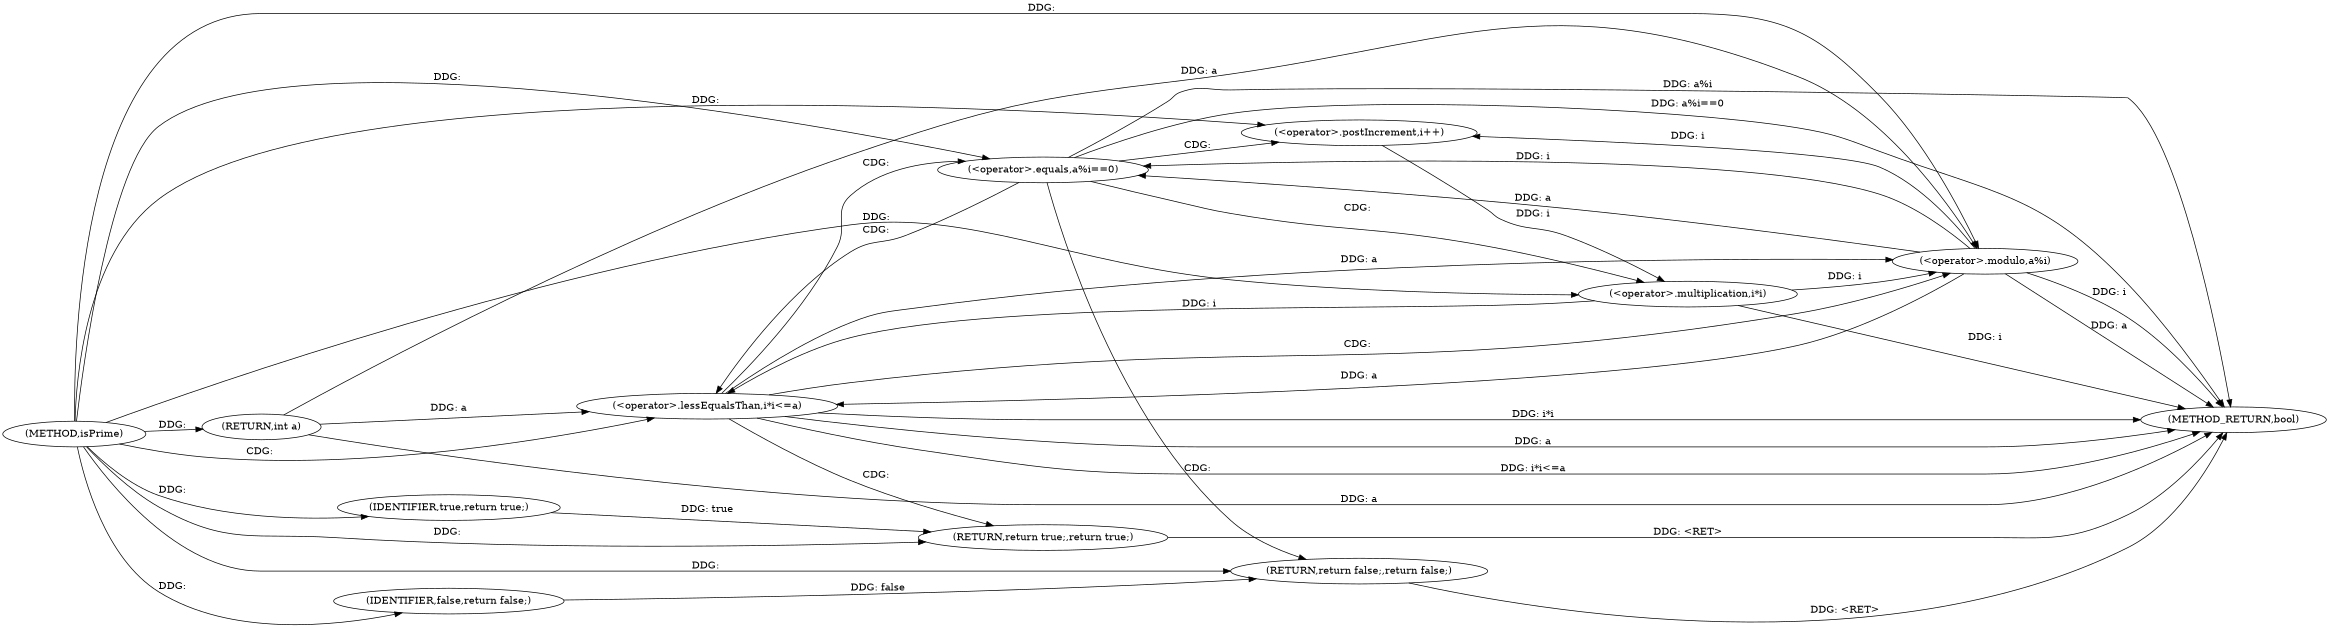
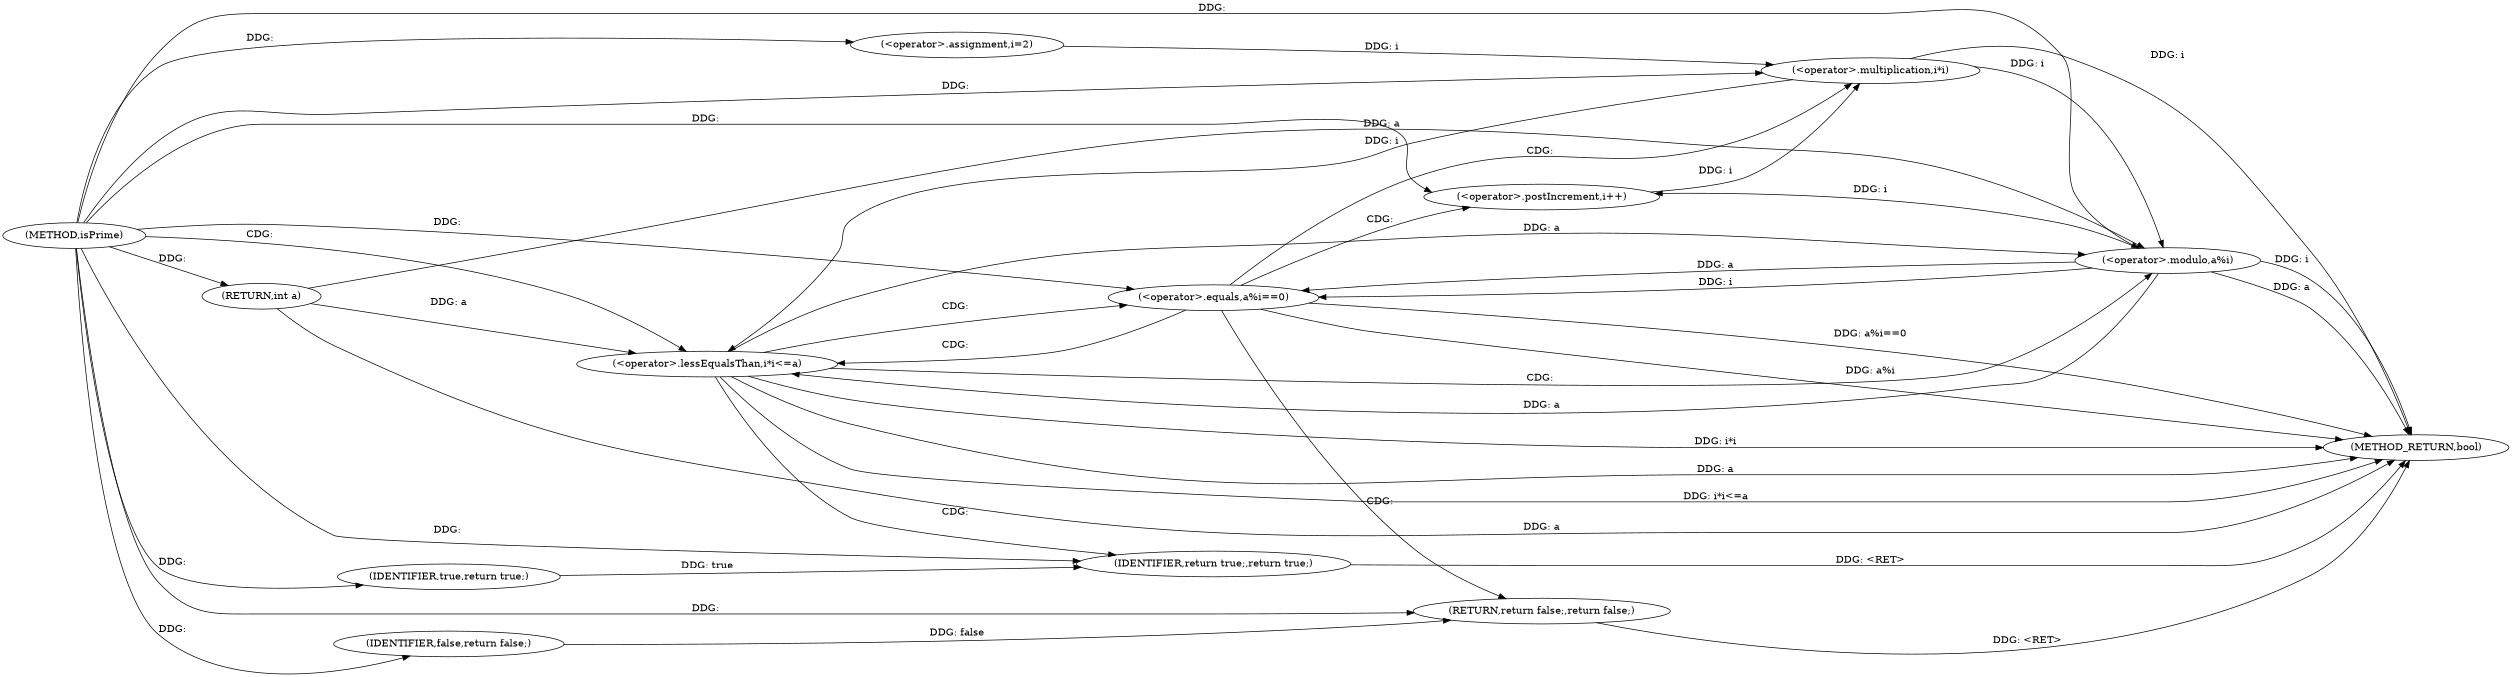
node "(<operator>.assignment,i=2)": added
node "(RETURN,return true;,return true;)": label "(RETURN,return true;,return true;)" -> "(IDENTIFIER,return true;,return true;)"
